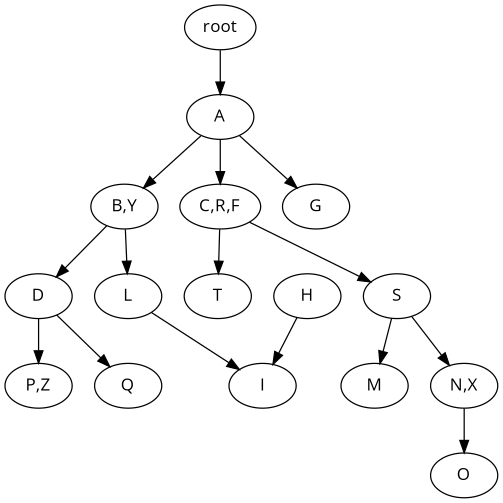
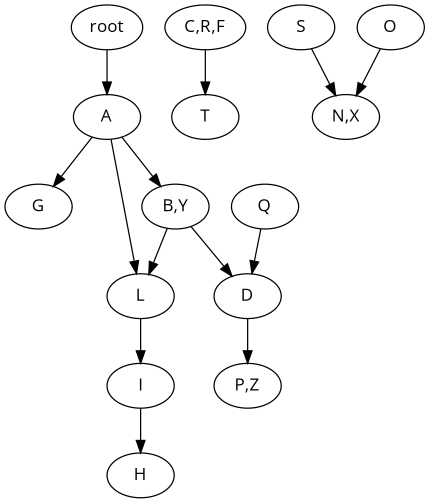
edge "A" -> "C,R,F": now "A" -> "L"
edge "C,R,F" -> "S": removed
edge "H" -> "I": reversed
edge "D" -> "Q": reversed
node "M": removed
edge "N,X" -> "O": reversed
